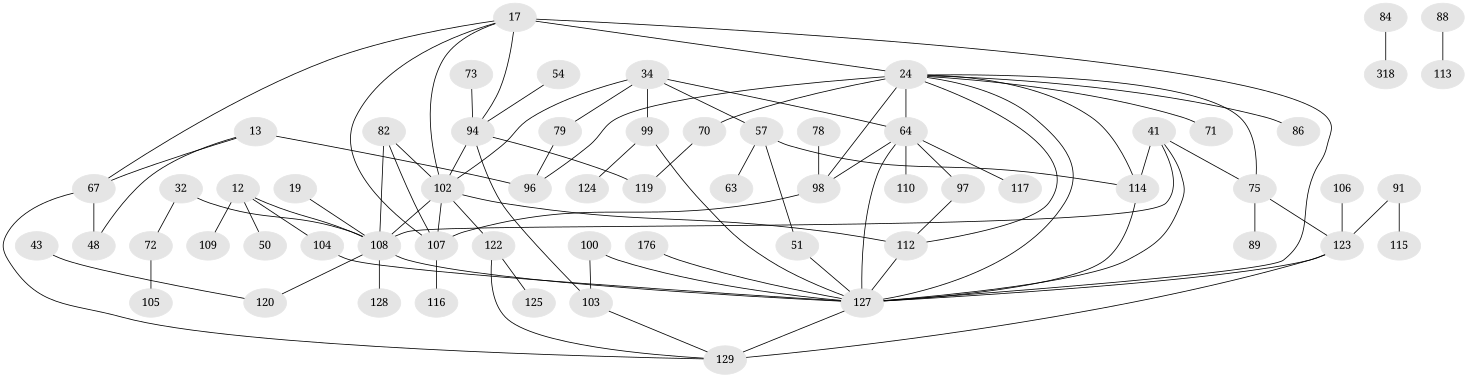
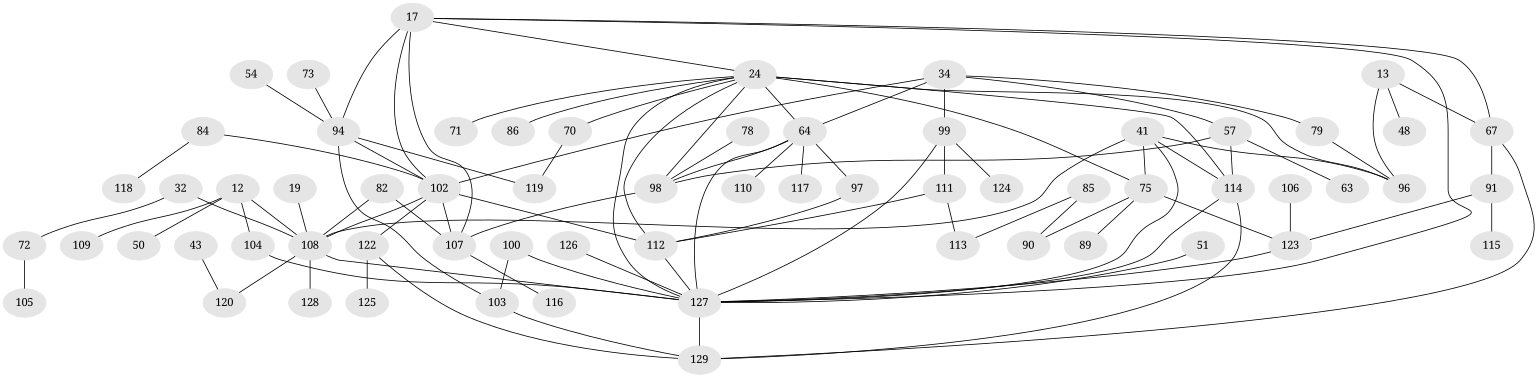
node "88": label "88" -> "85"
node "318": label "318" -> "118"
edge "41" -- "96": added
edge "82" -- "102": now "84" -- "102"
edge "57" -- "51": now "57" -- "98"
node "111": added
edge "67" -- "48": now "67" -- "91"
node "176": label "176" -> "126"
node "90": added
edge "123" -- "129": now "114" -- "129"
